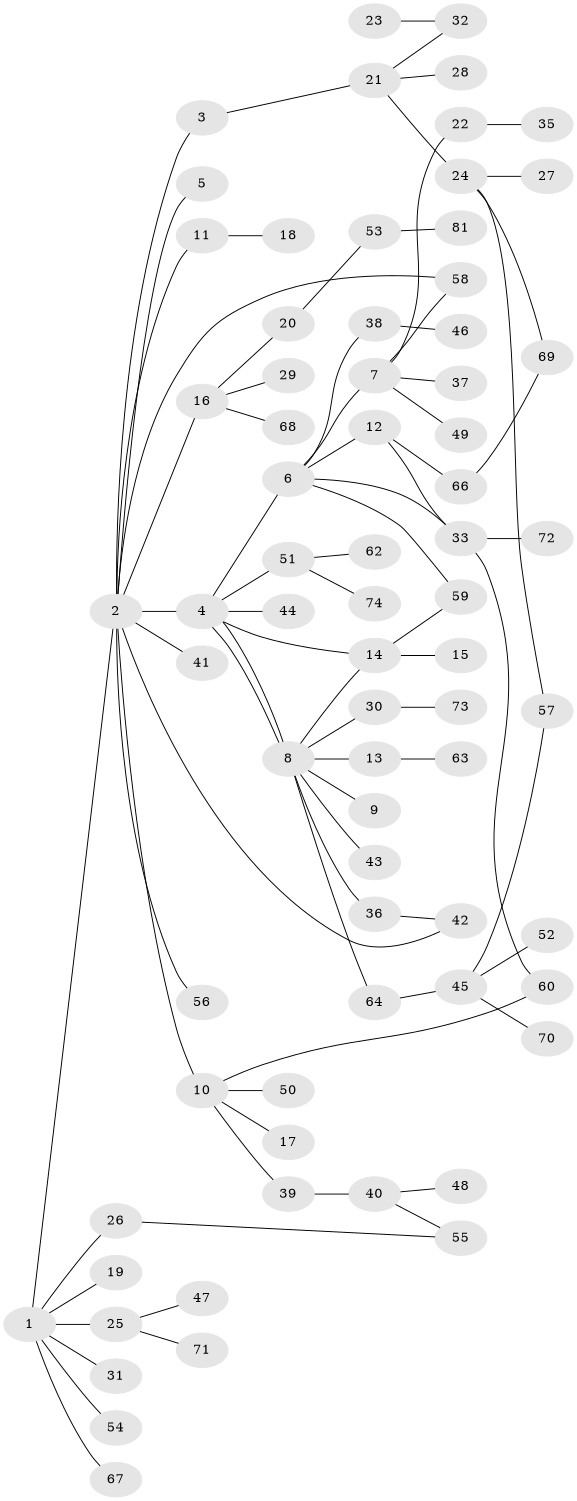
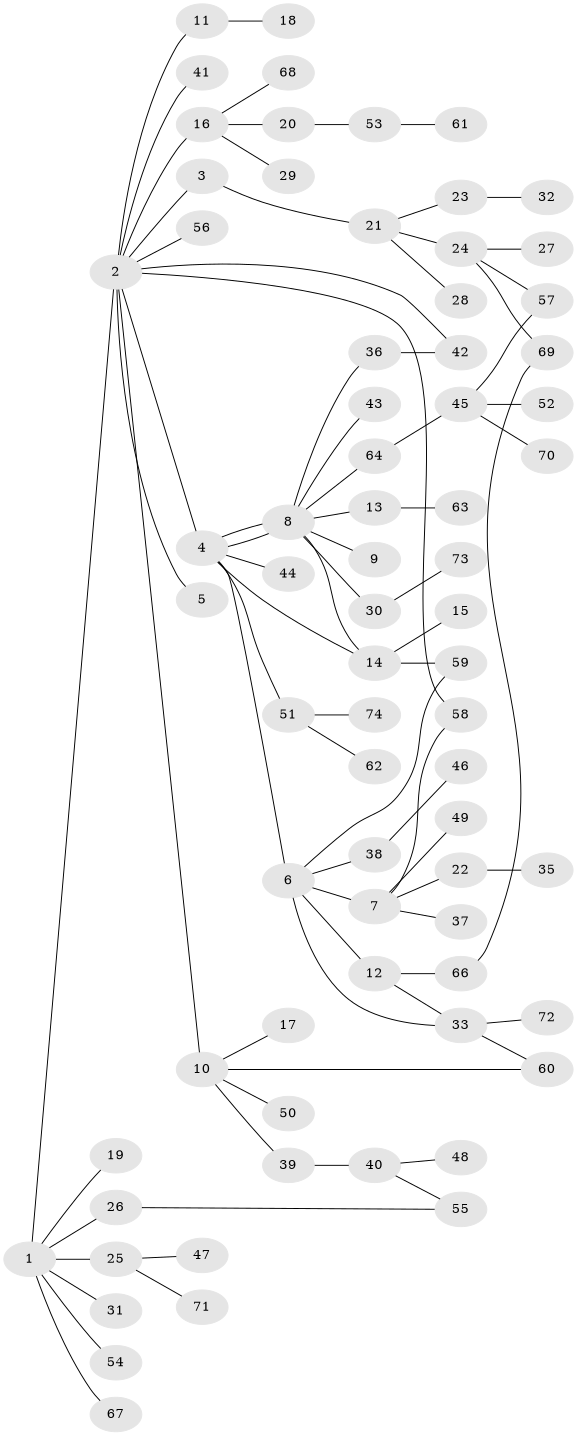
edge "32" -- "21": now "23" -- "21"
node "81": label "81" -> "61"
